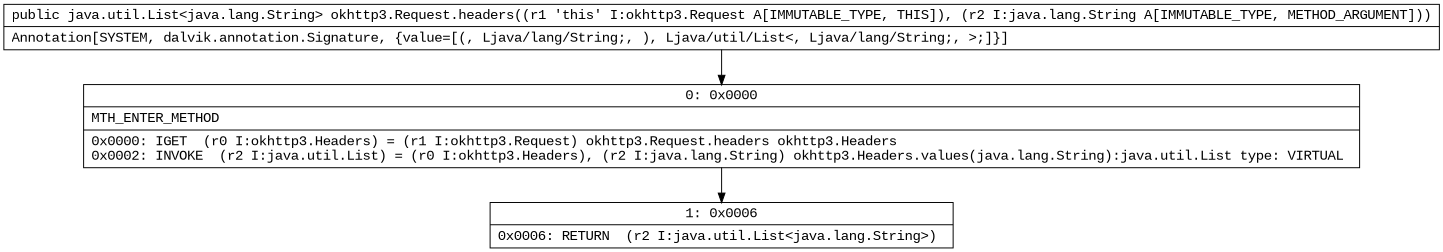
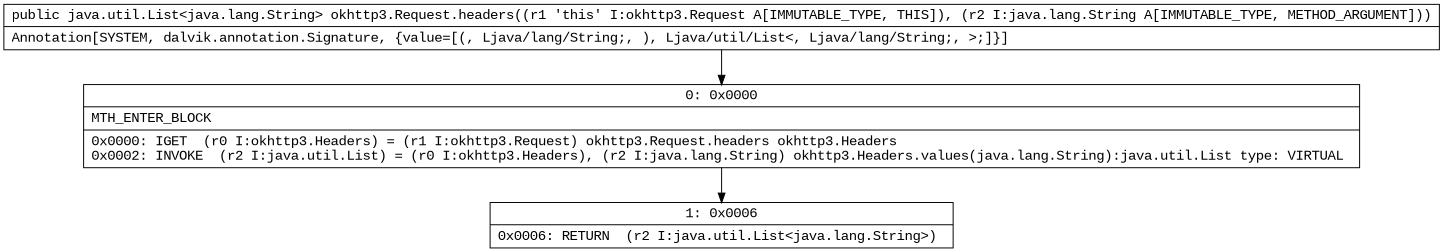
node "0: 0x0000": text "MTH_ENTER_METHOD" -> "MTH_ENTER_BLOCK"
